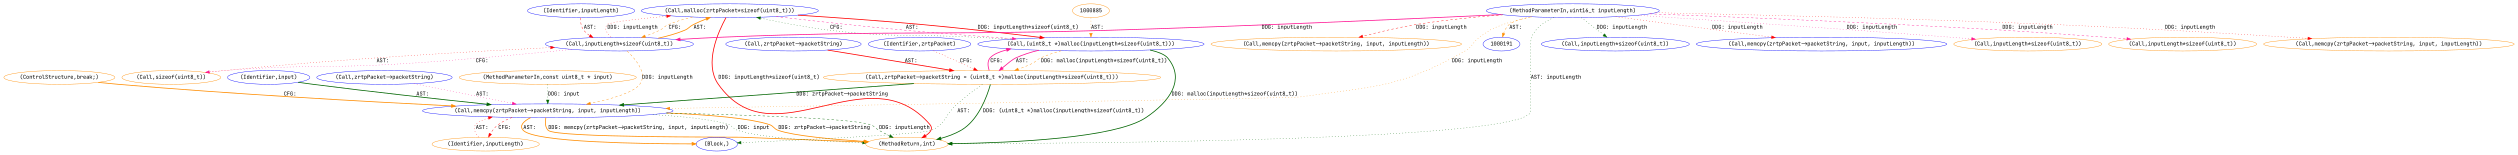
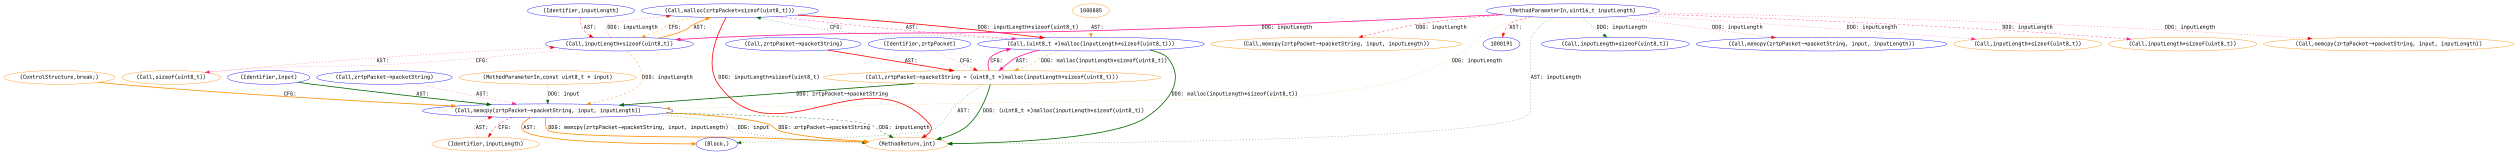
edge "(MethodParameterIn,uint16_t inputLength)" -> "1000191": color darkorange -> red
